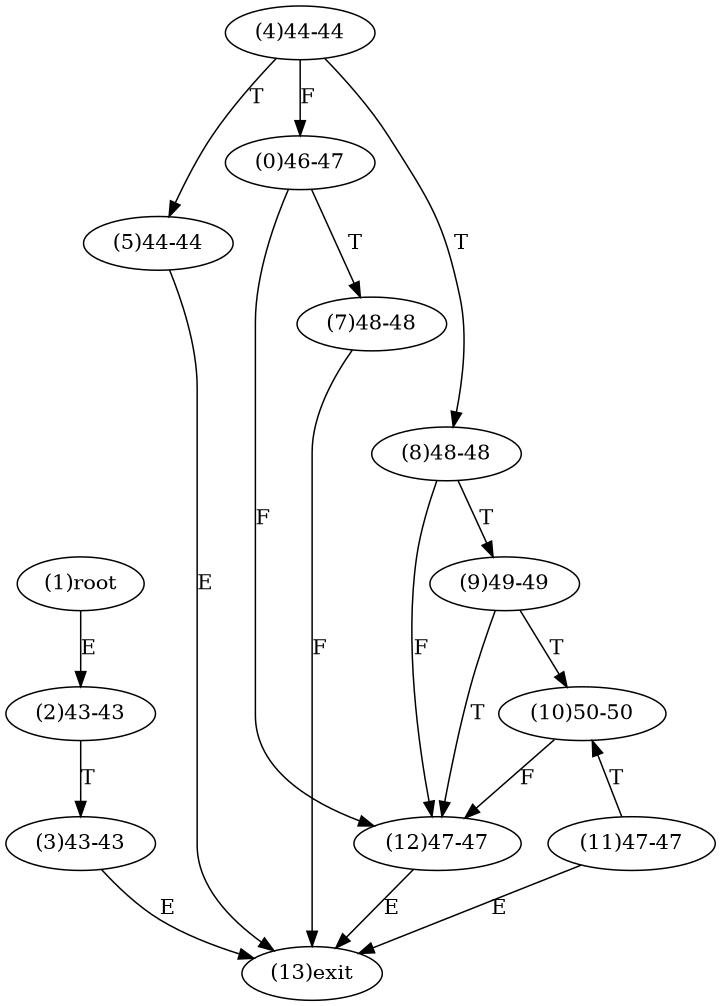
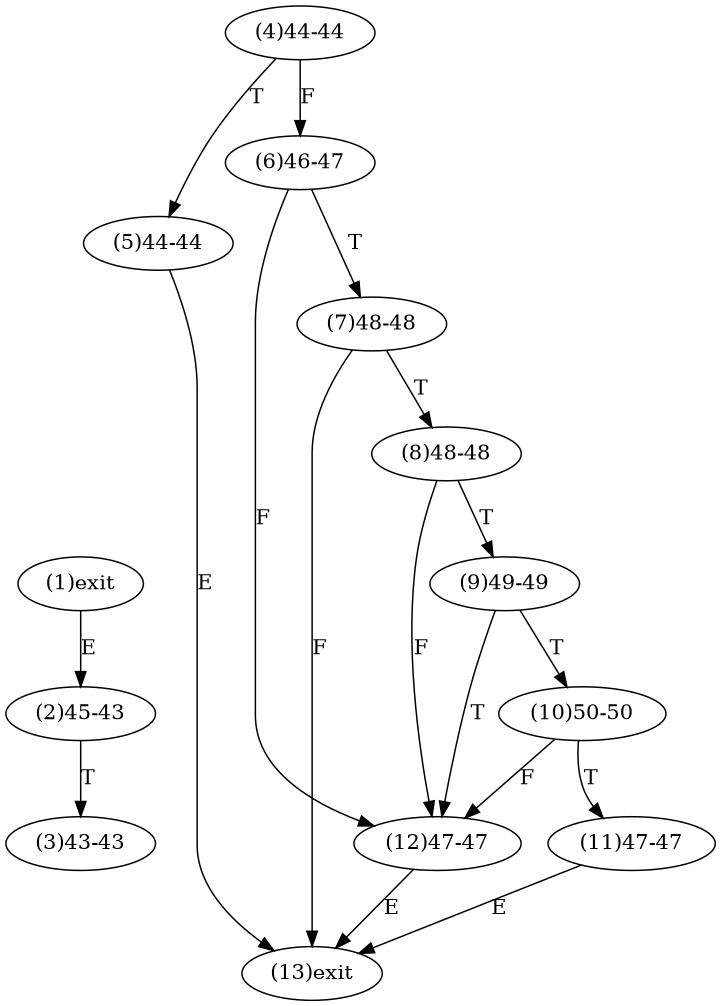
node "(0)46-47": label "(0)46-47" -> "(6)46-47"
edge "(4)44-44" -> "(8)48-48": now "(7)48-48" -> "(8)48-48"
node "(1)root": label "(1)root" -> "(1)exit"
node "(2)43-43": label "(2)43-43" -> "(2)45-43"
edge "(11)47-47" -> "(10)50-50": reversed
edge "(3)43-43" -> "(13)exit": removed, label "E"
